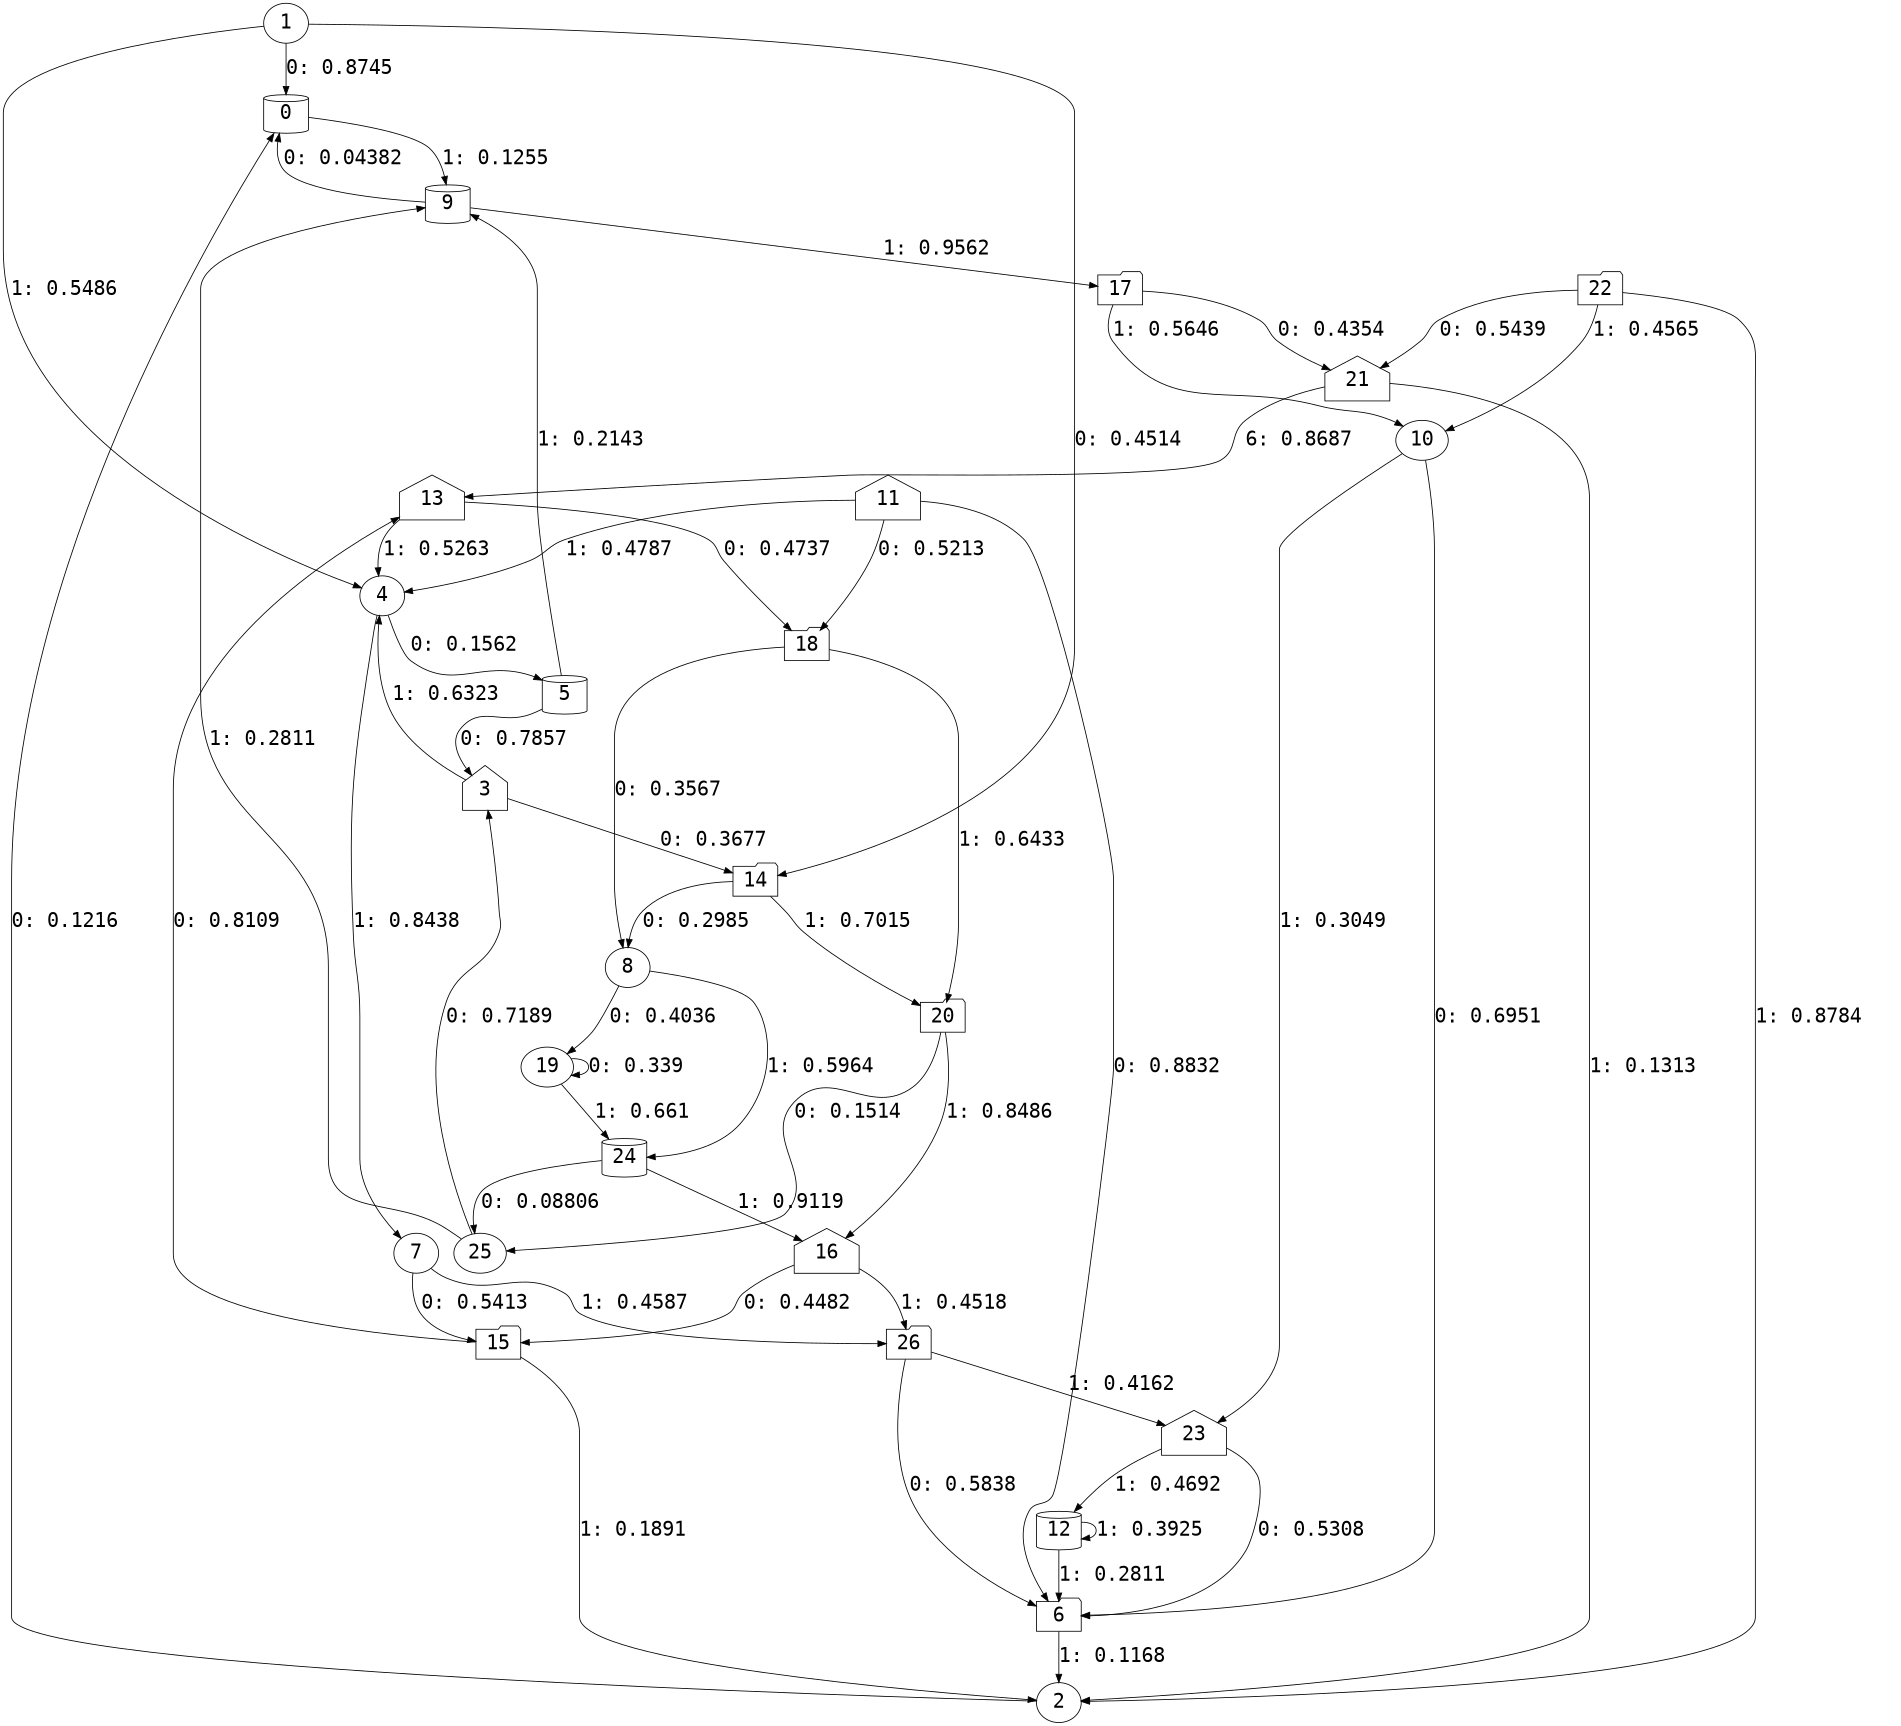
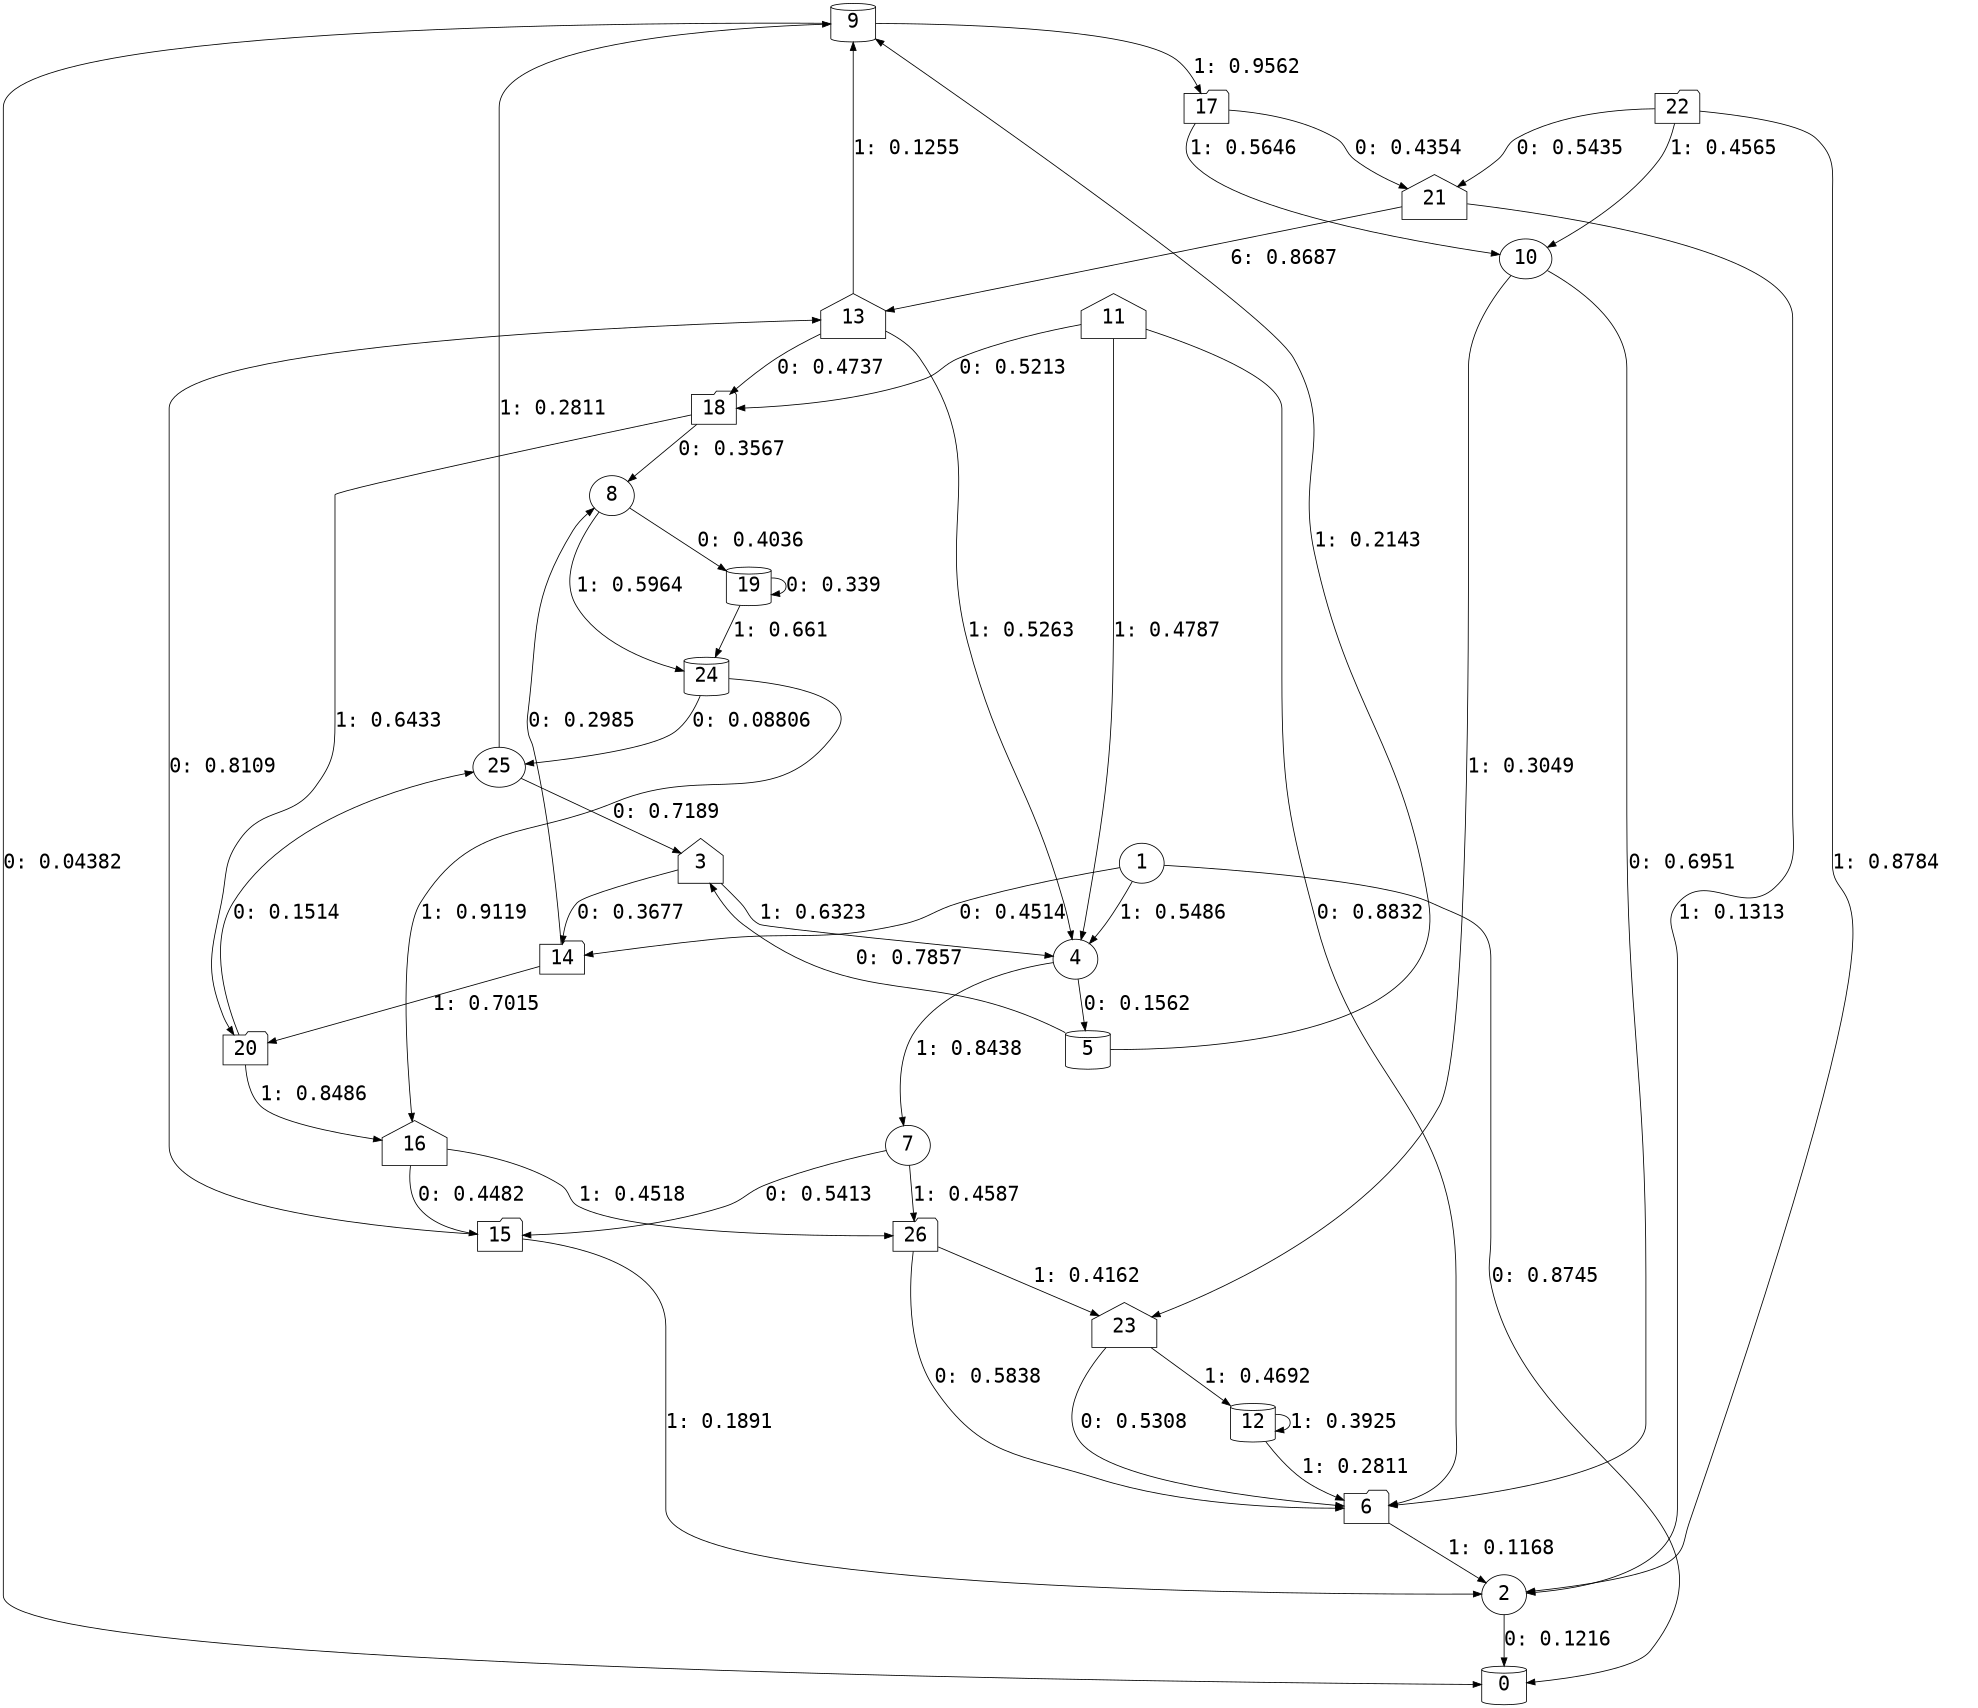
edge "0" -> "9": now "13" -> "9"
edge "22" -> "21": label "0: 0.5439   " -> "0: 0.5435   "
node "19": shape ellipse -> cylinder
